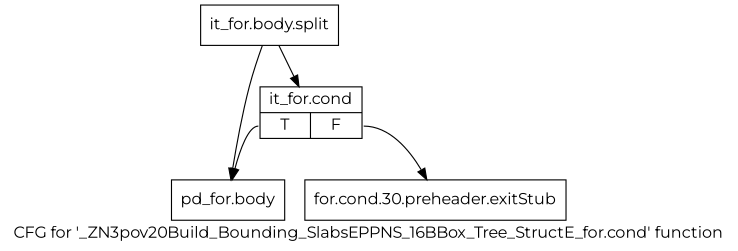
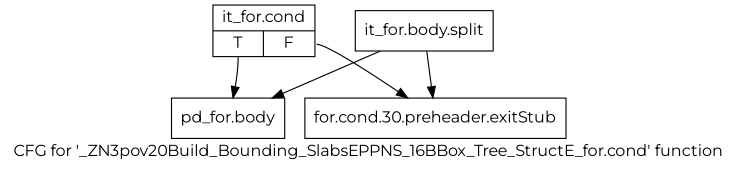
edge "it_for.body.split" -> "it_for.cond": now "it_for.body.split" -> "for.cond.30.preheader.exitStub"
